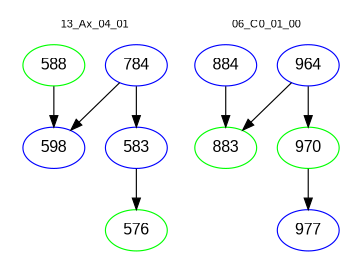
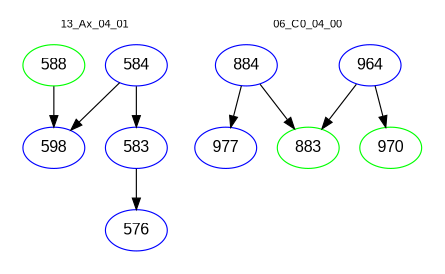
cluster "06_C0_01_00": label "06_C0_01_00" -> "06_C0_04_00"
node "784": label "784" -> "584"
edge "970" -> "977": now "884" -> "977"
node "576": color green -> blue
